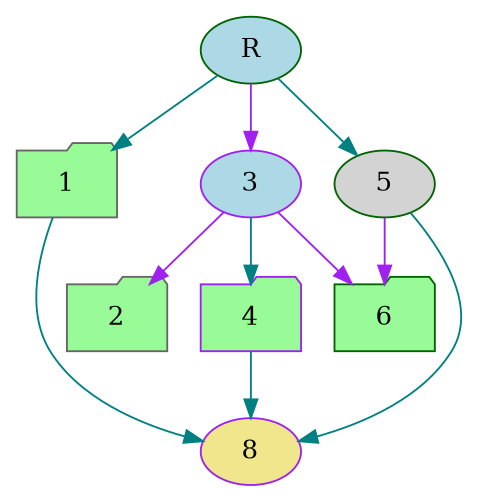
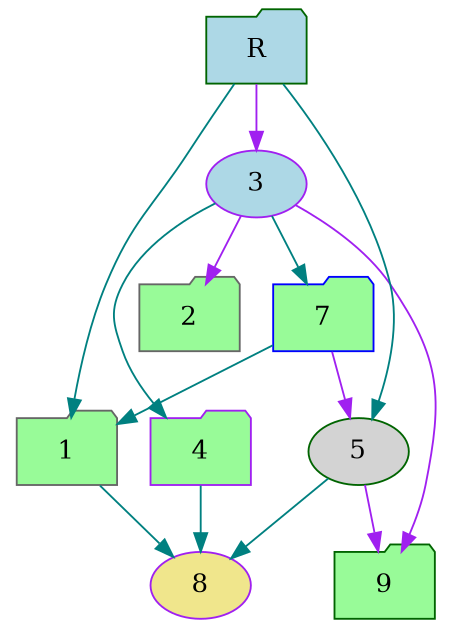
node "R": shape ellipse -> folder
node "7": added
node "6": label "6" -> "9"
